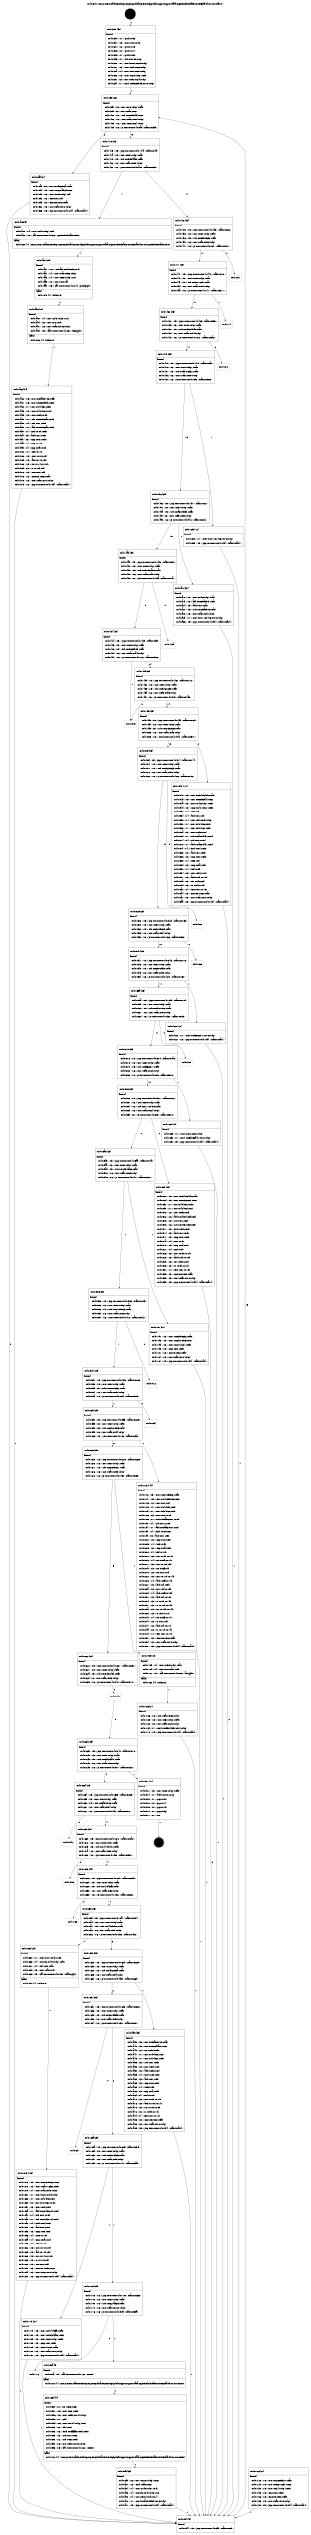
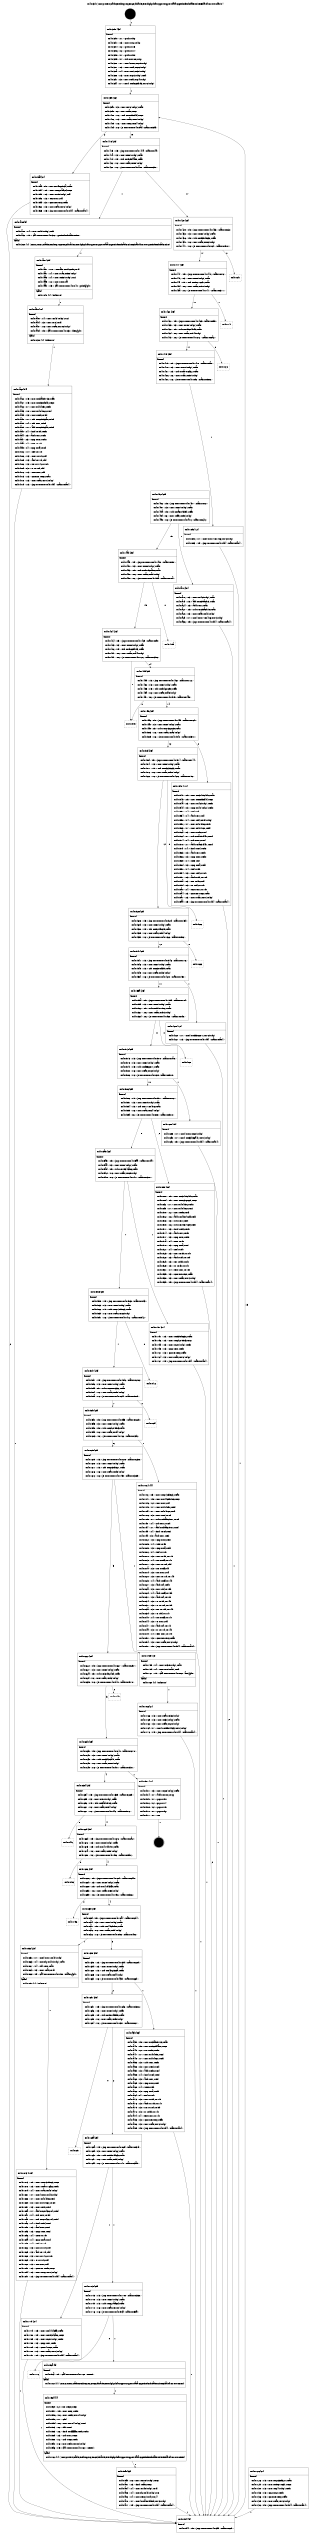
edge "0x401479 [25]" -> "0x401492 [25]": removed, label "16"
edge "0x4014ab [25]" -> "0x4014c4 [25]": label " 0" -> " 15"
edge "0x401d40" -> "0x40163b [25]": now "0x401622 [25]" -> "0x40163b [25]"
